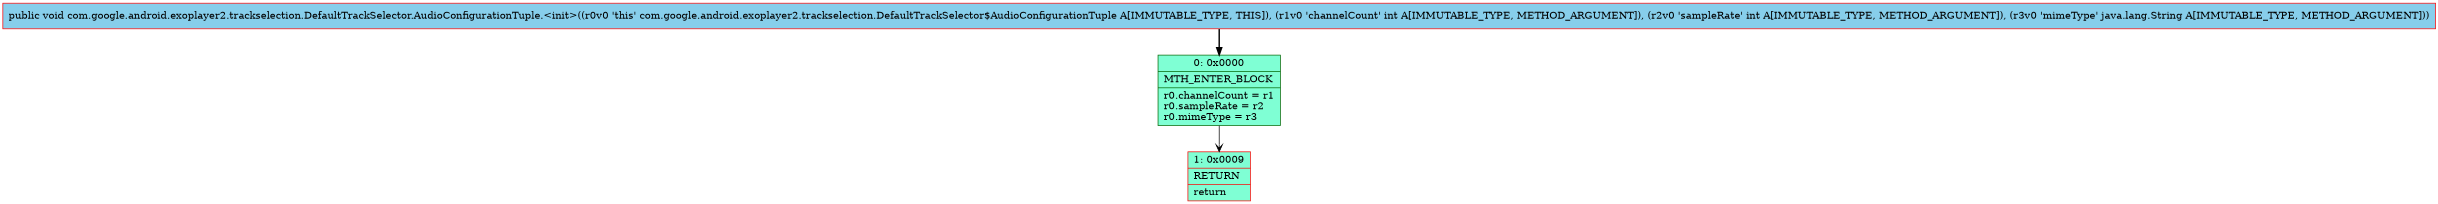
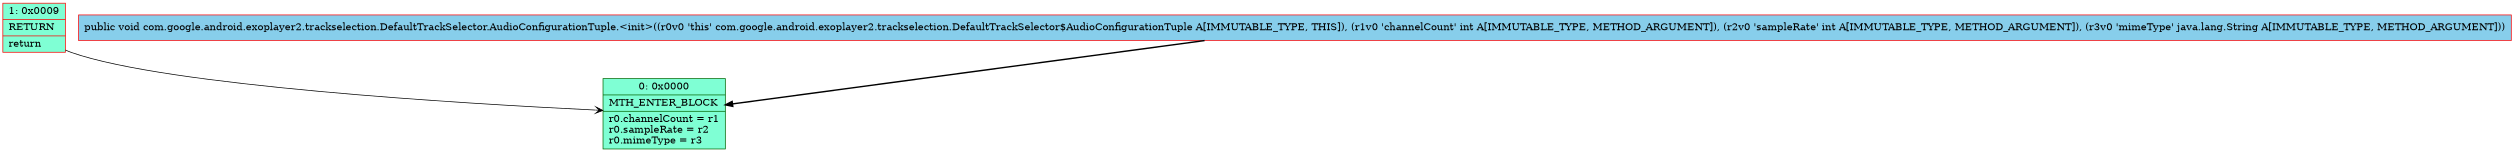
edge "0: 0x0000" -> "1: 0x0009": reversed
